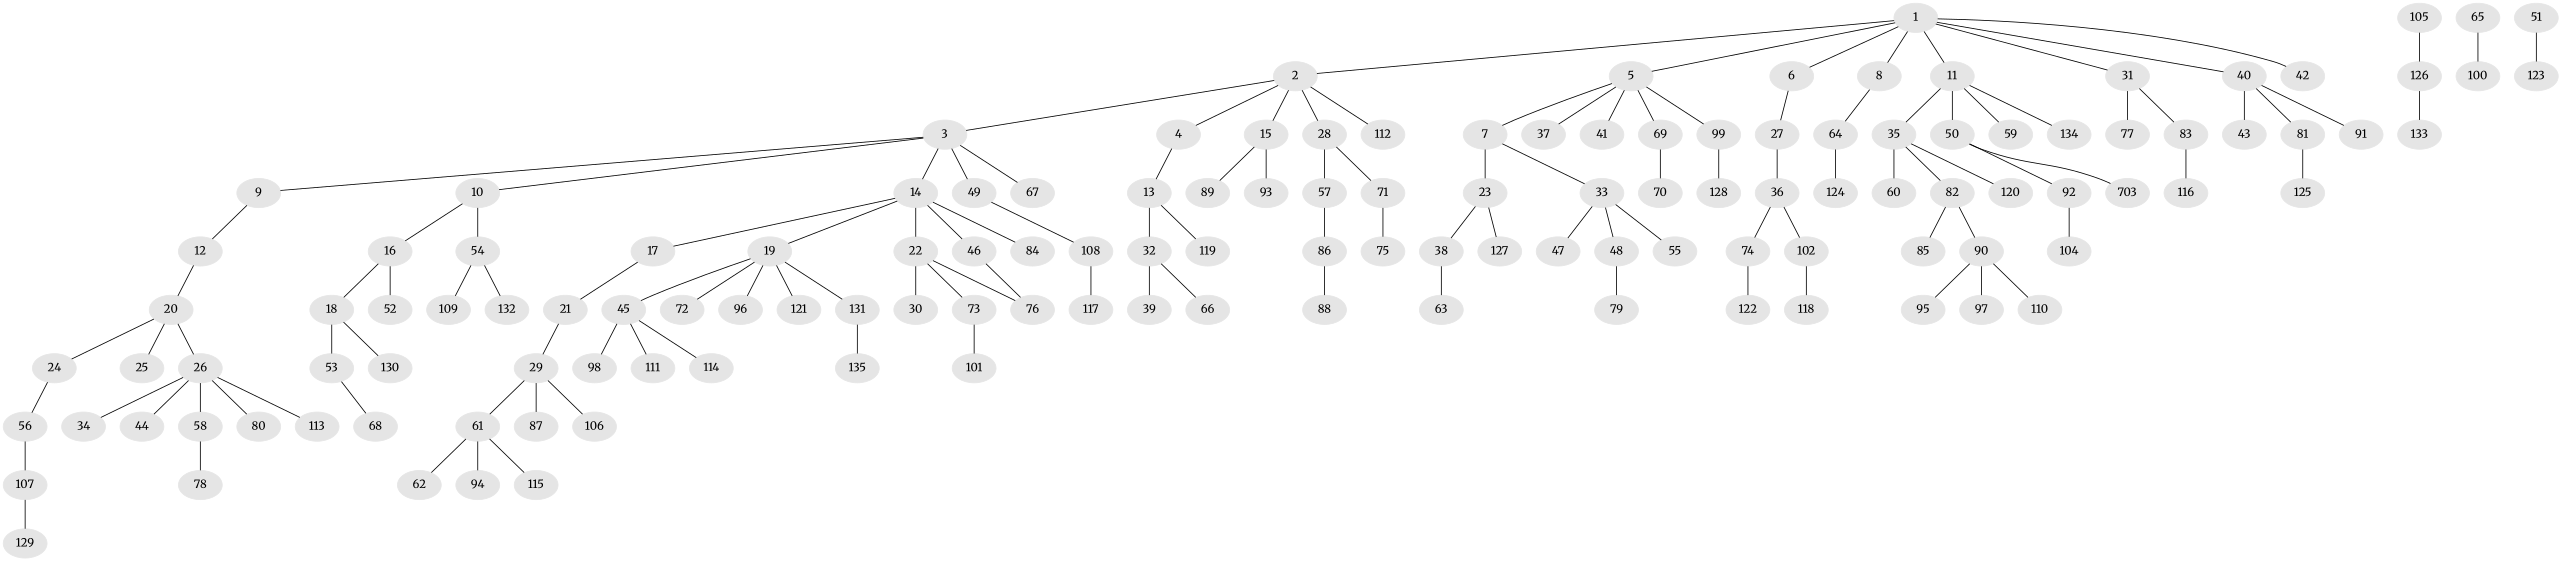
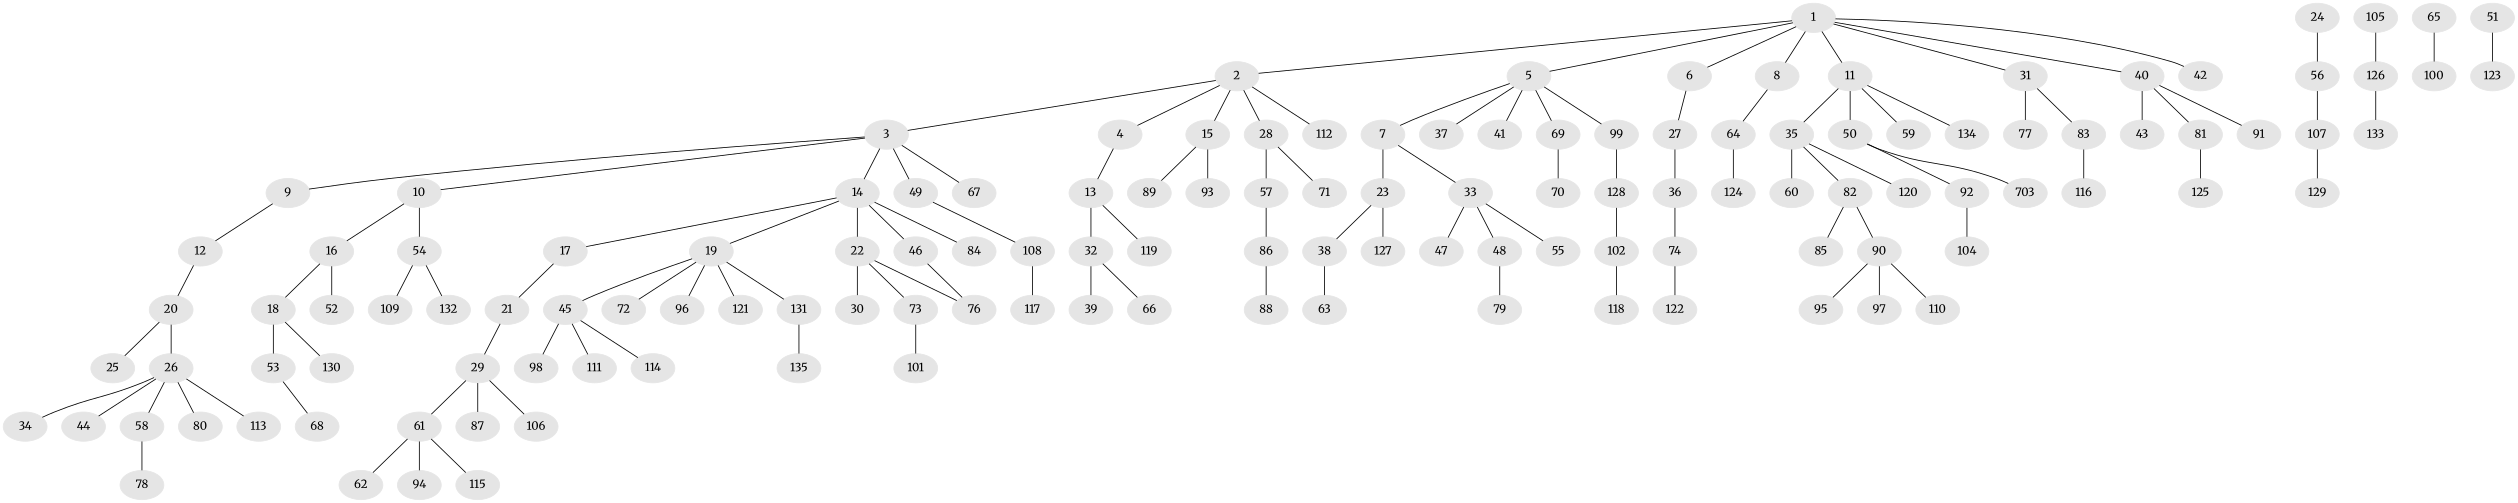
edge "36" -- "102": now "128" -- "102"
node "75": removed
edge "20" -- "24": removed
